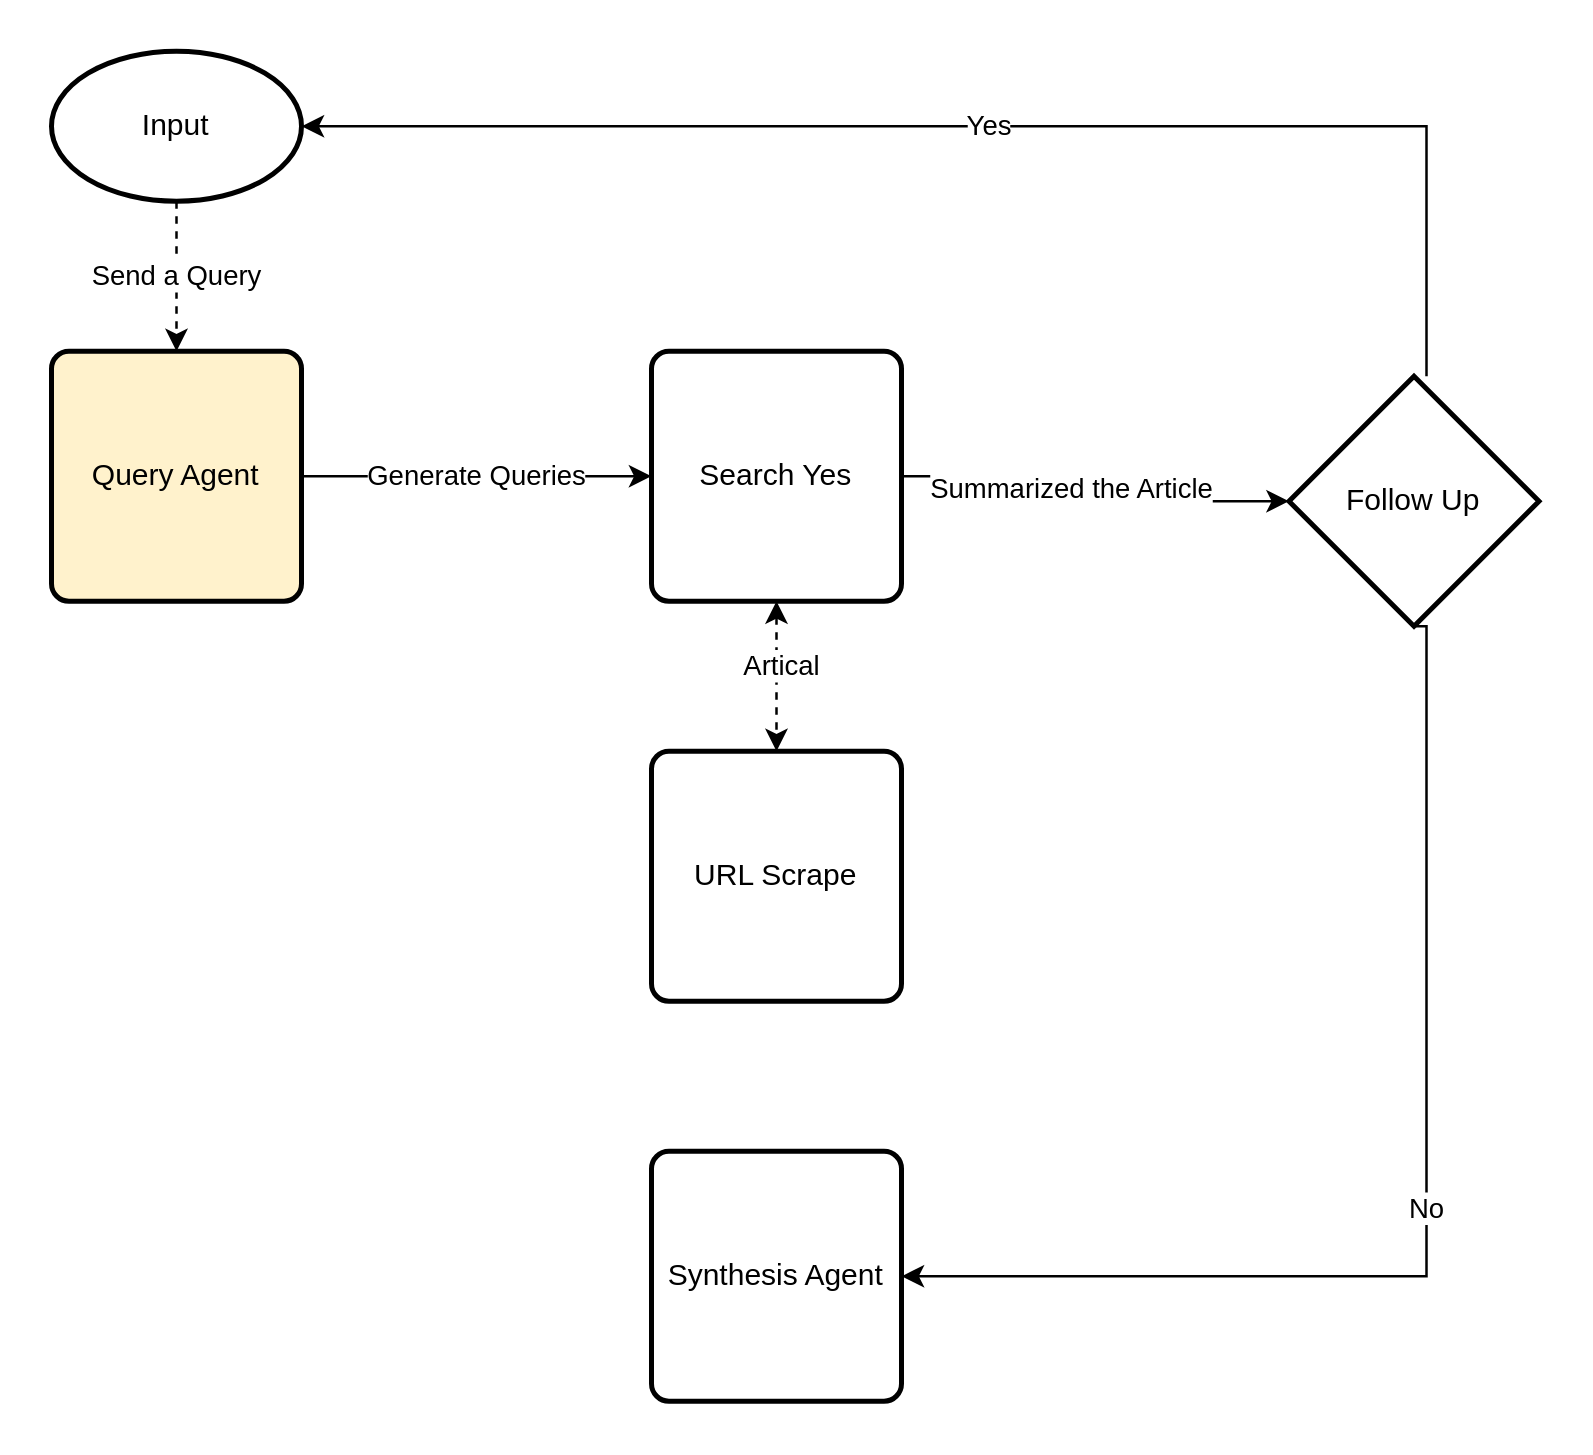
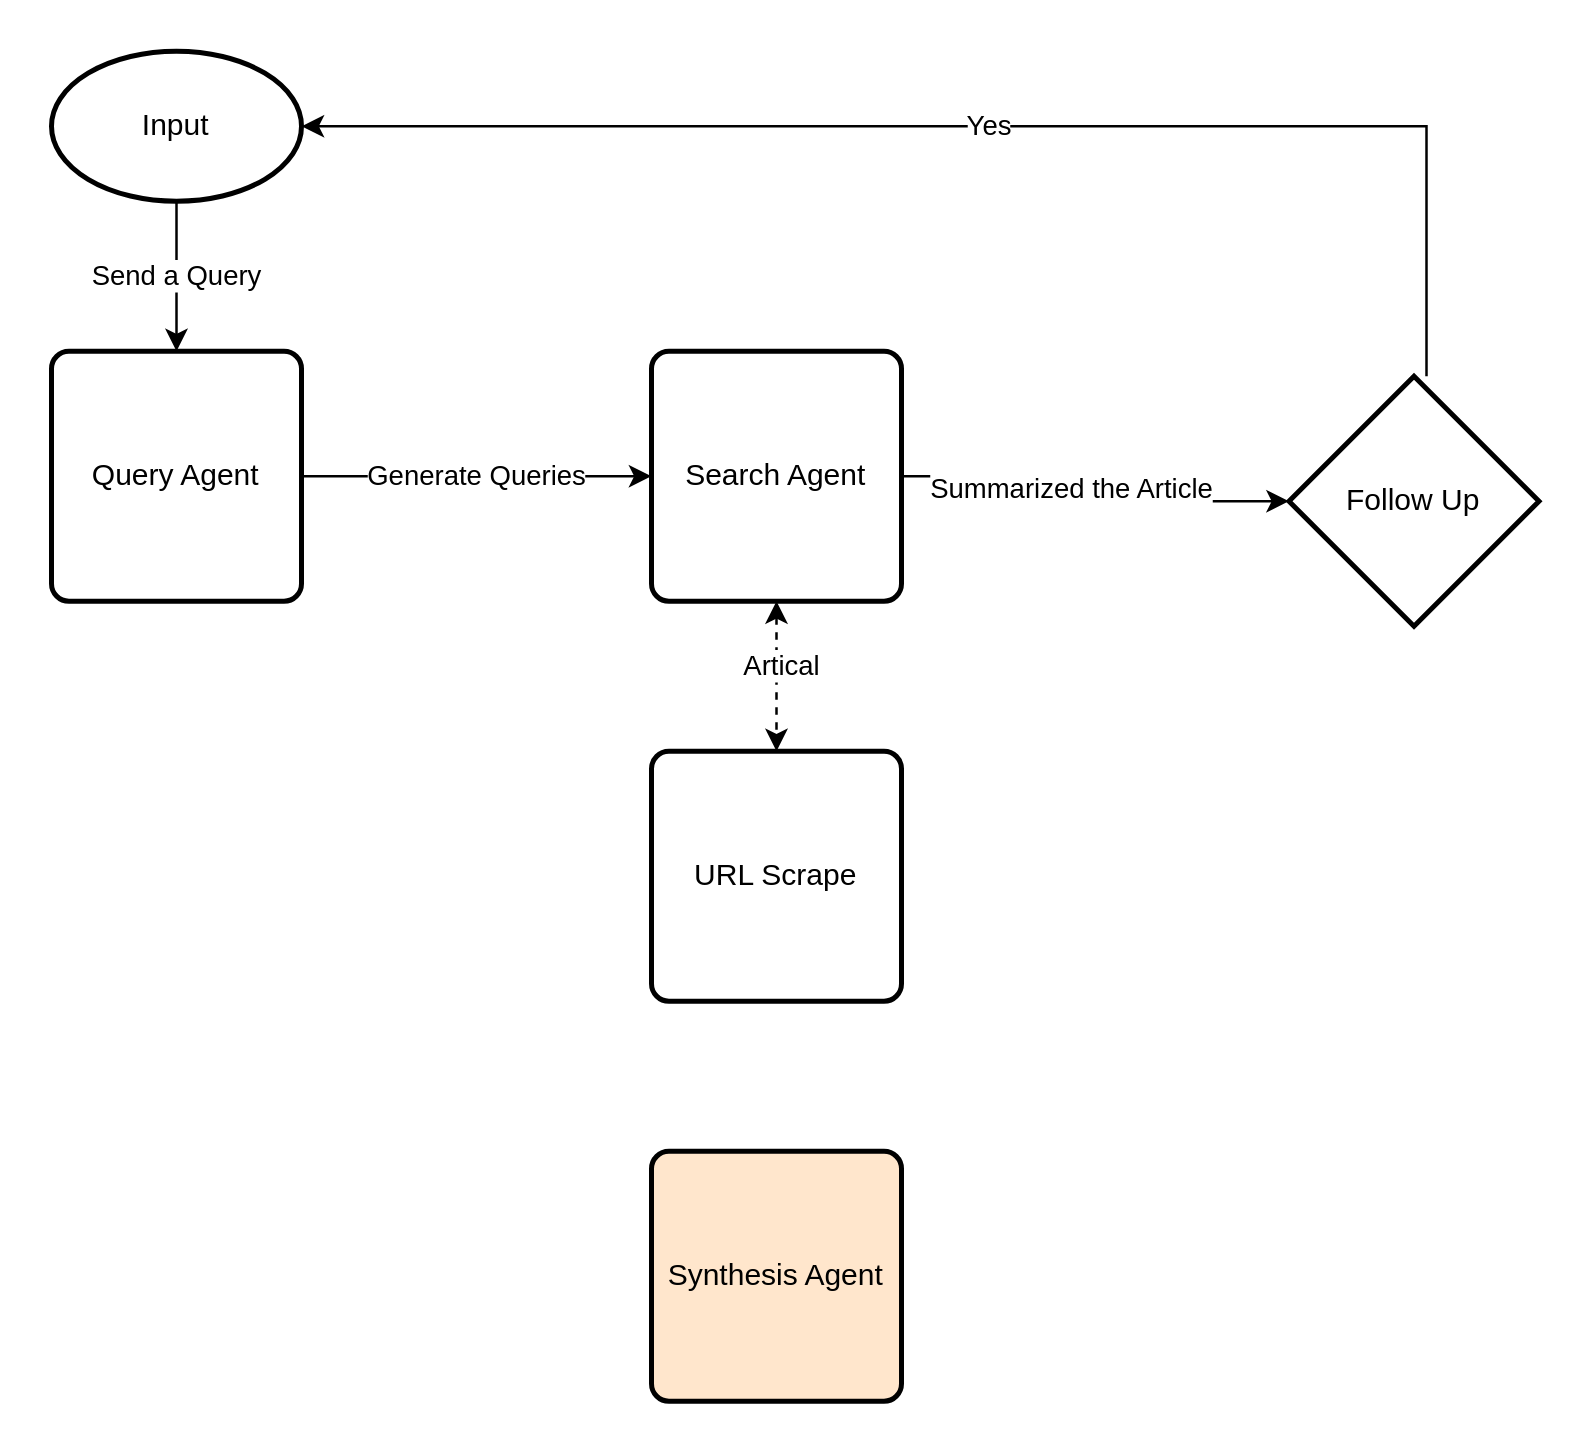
edge "Input" -> "Query Agent": style dashed -> solid
node "Query Agent": fillcolor #fff2cc -> #ffffff
node "Search Yes": label "Search Yes" -> "Search Agent"
edge "Follow Up" -> "Synthesis Agent": removed, label "No"
node "Synthesis Agent": fillcolor #ffffff -> #ffe6cc
